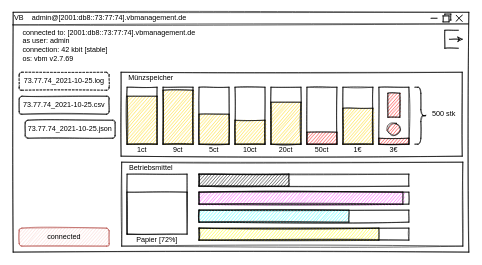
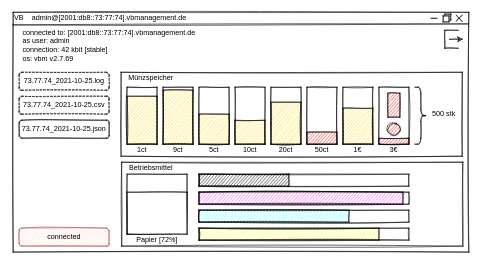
node "73.77.74_2021-10-25.csv": style solid -> dashed
node "73.77.74_2021-10-25.json": moved (70, 129) -> (64, 129)
